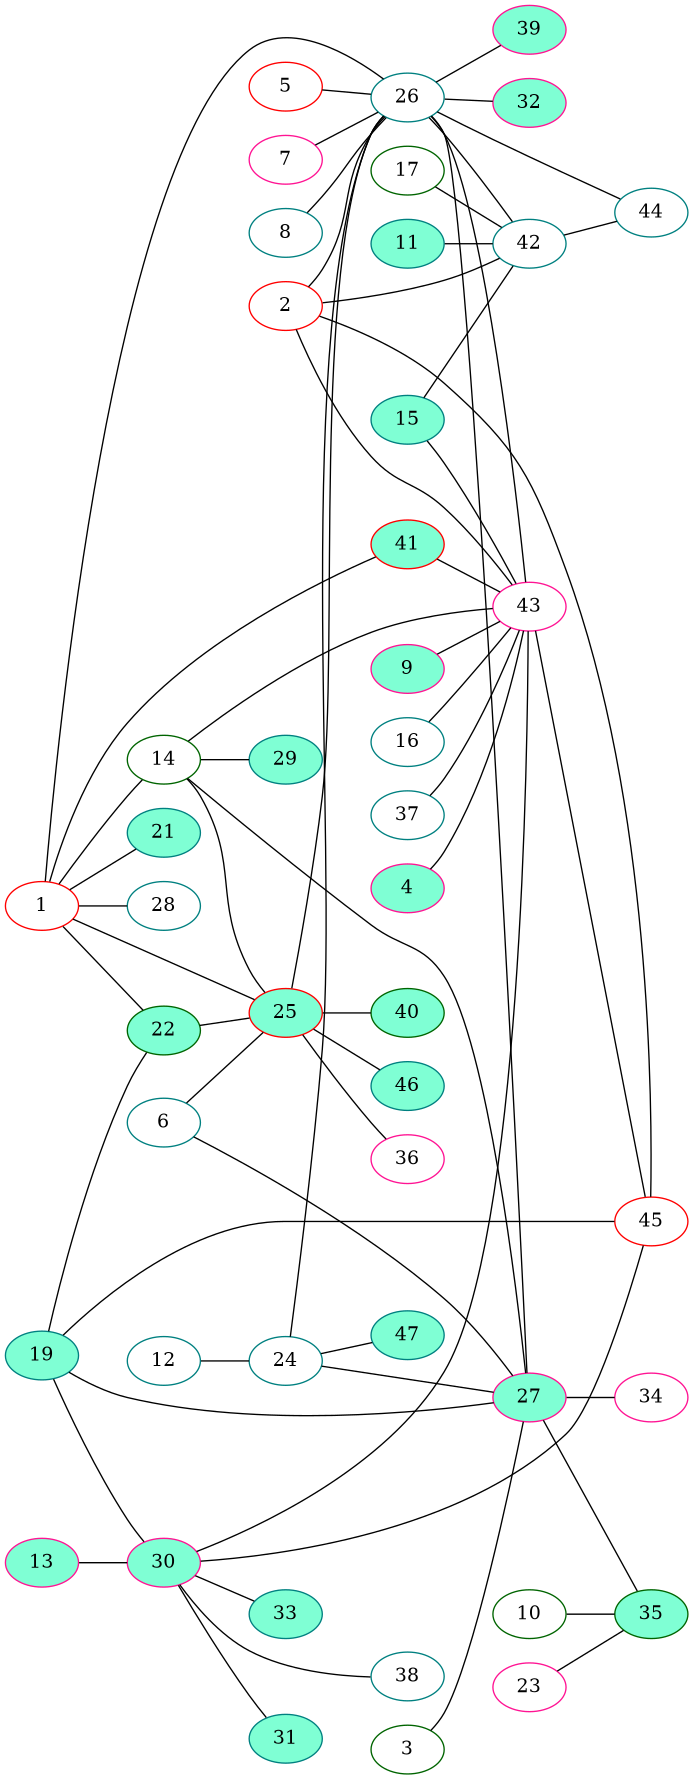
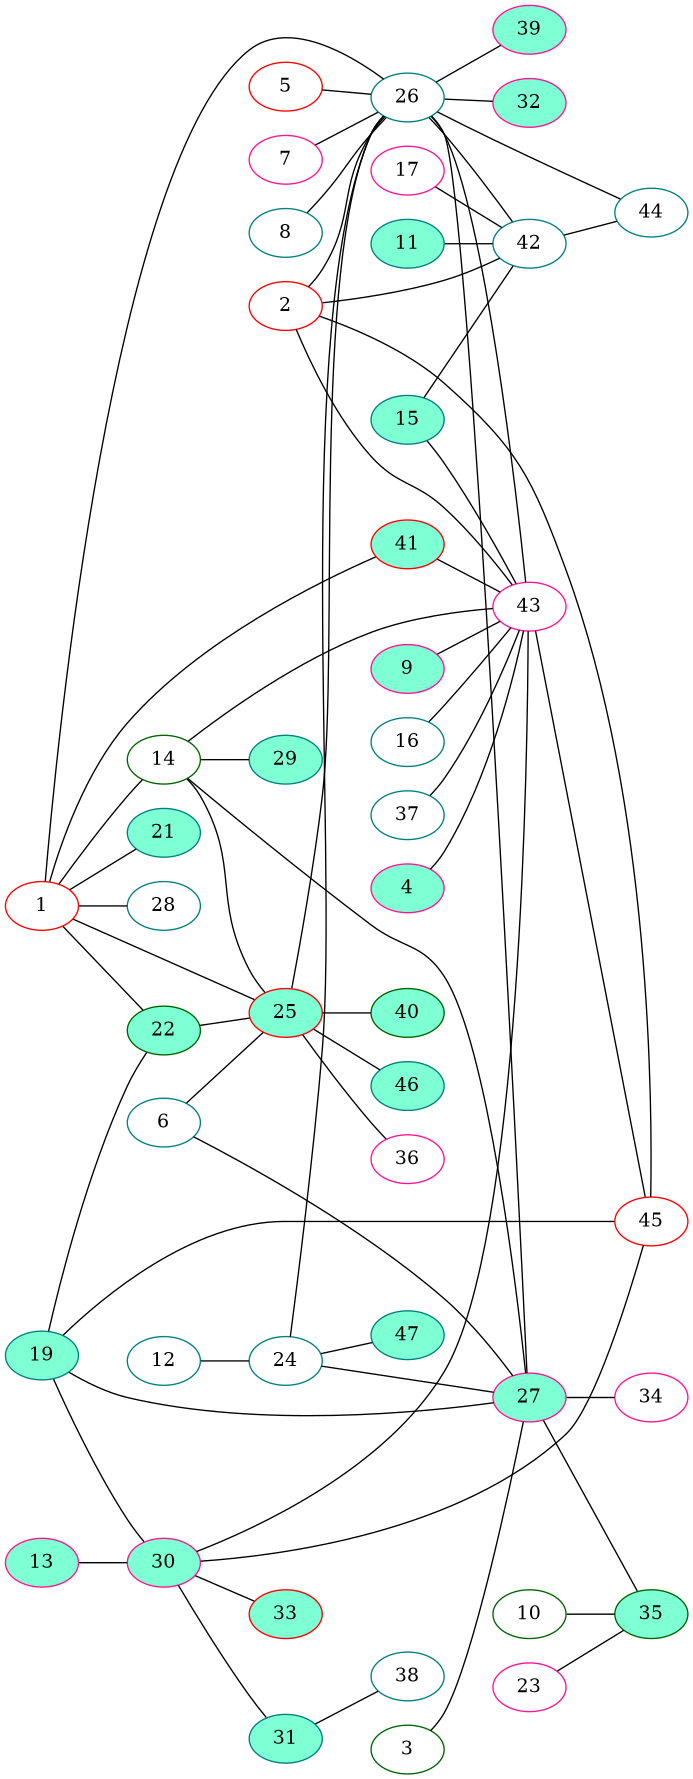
node "17": color darkgreen -> deeppink
node "33": color teal -> red
edge "30" -- "38": now "31" -- "38"
